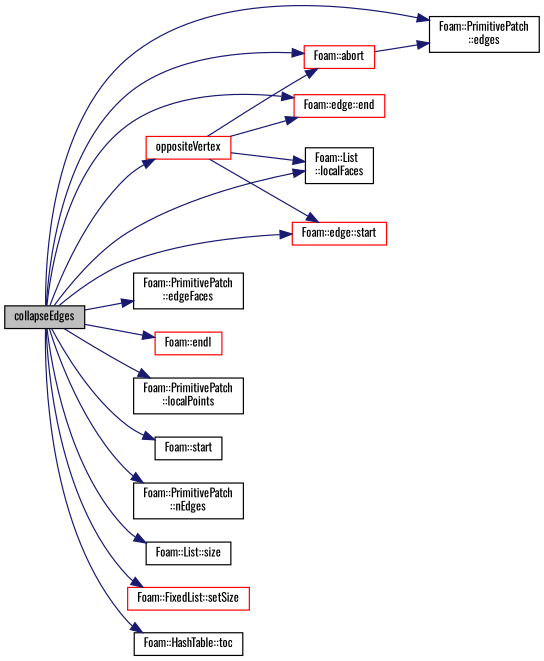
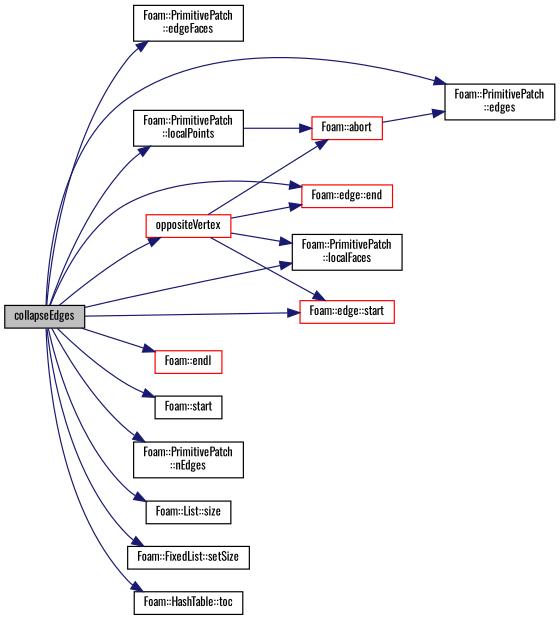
edge "collapseEdges" -> "Foam::abort": now "Foam::PrimitivePatch ::localPoints" -> "Foam::abort"
node "Foam::List ::localFaces": label "Foam::List ::localFaces" -> "Foam::PrimitivePatch ::localFaces"
node "Foam::FixedList::setSize": color red -> black
